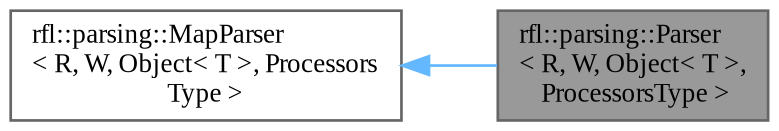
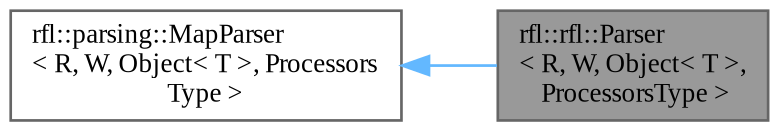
node "rfl::parsing::Parser < R, W, Object< T >, ProcessorsType >": label "rfl::parsing::Parser < R, W, Object< T >, ProcessorsType >" -> "rfl::rfl::Parser < R, W, Object< T >, ProcessorsType >"
